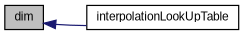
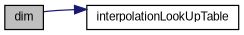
edge "interpolationLookUpTable" -> "dim": reversed
